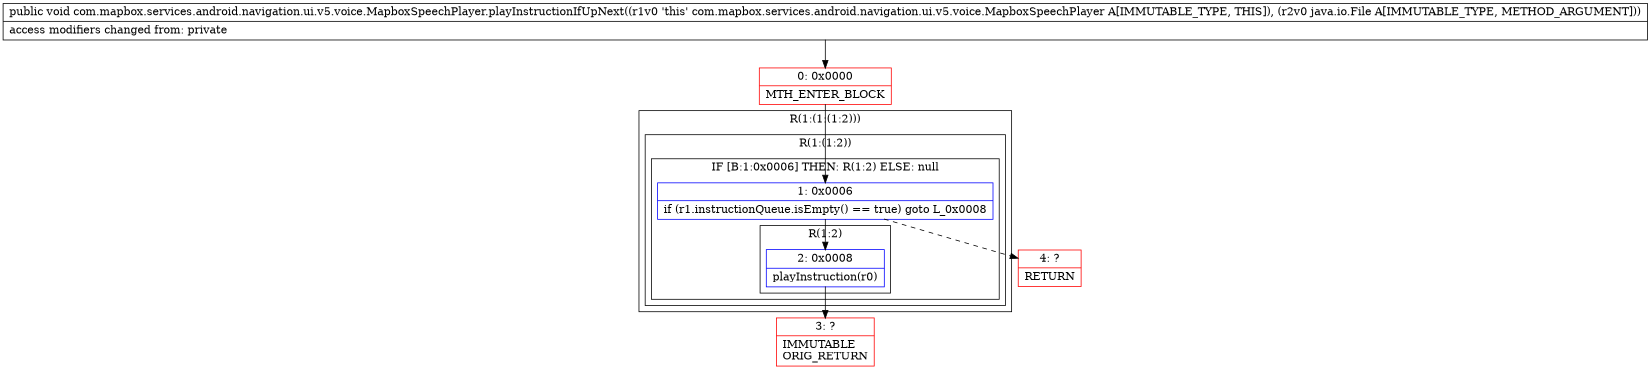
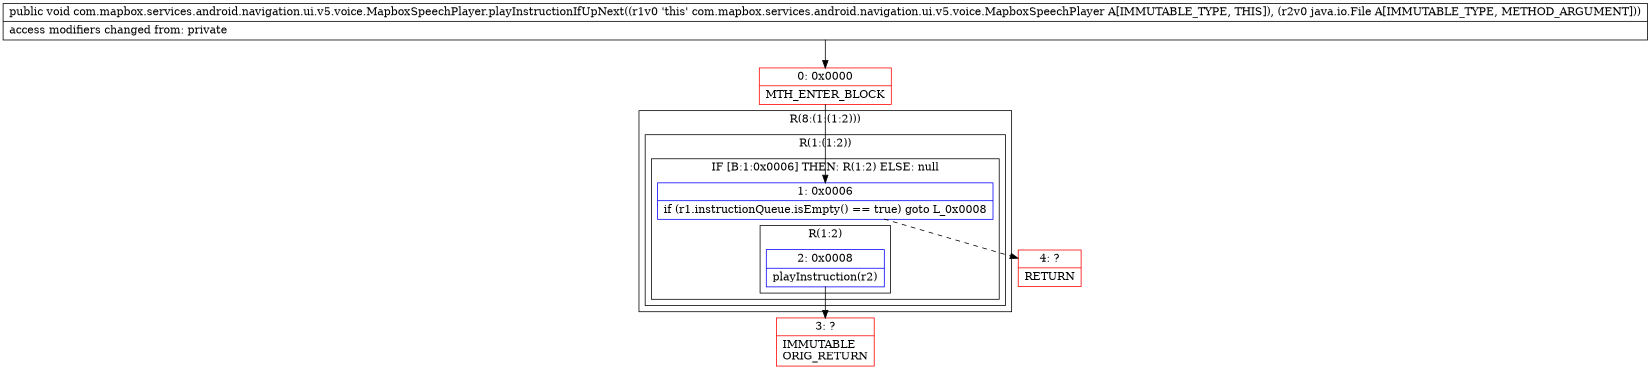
cluster "R(1:(1:(1:2)))": label "R(1:(1:(1:2)))" -> "R(8:(1:(1:2)))"
edge "1: 0x0006" -> "2: 0x0008": removed
node "2: 0x0008": text "playInstruction(r0)" -> "playInstruction(r2)"
